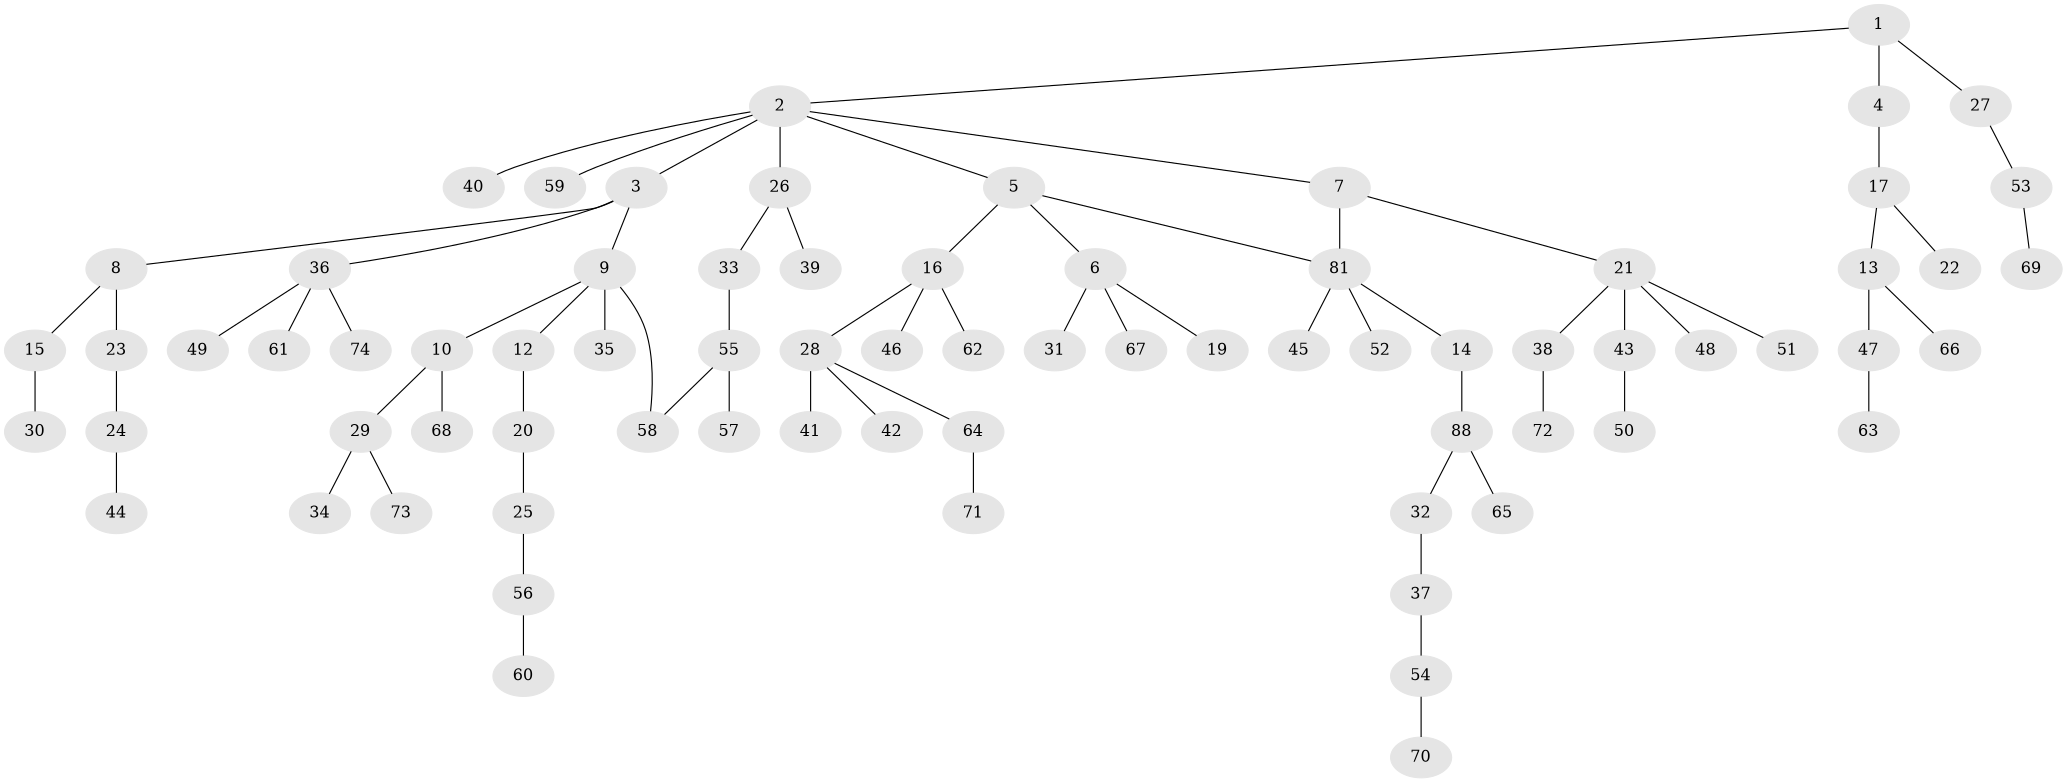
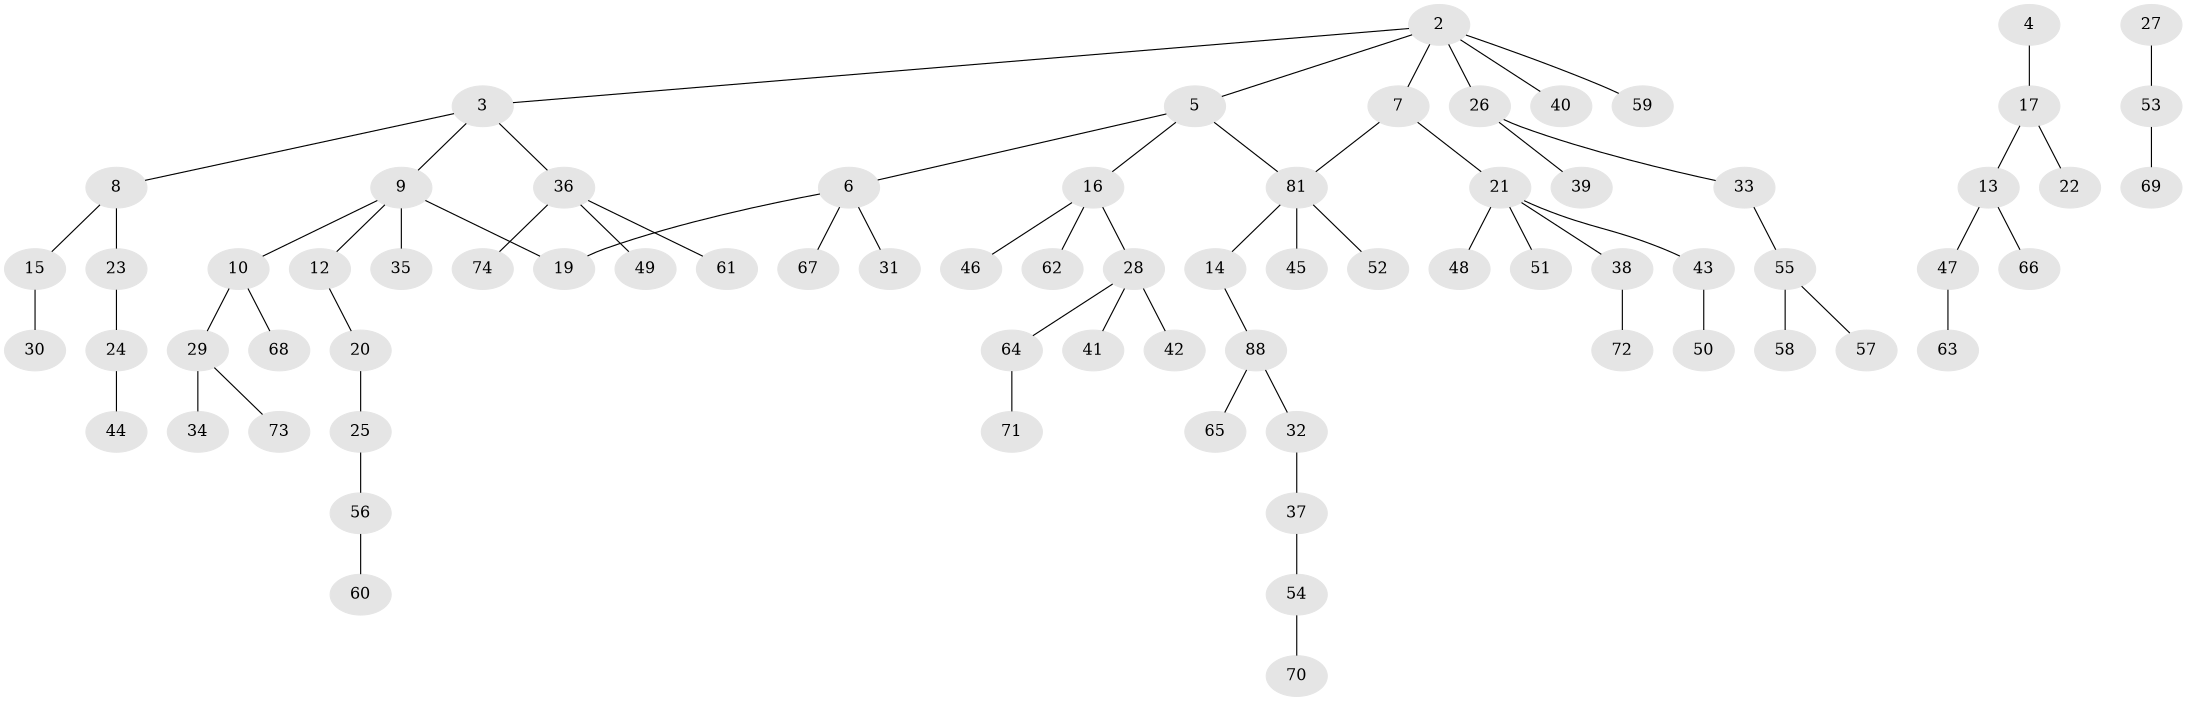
node "1": removed
edge "9" -- "58": now "9" -- "19"
